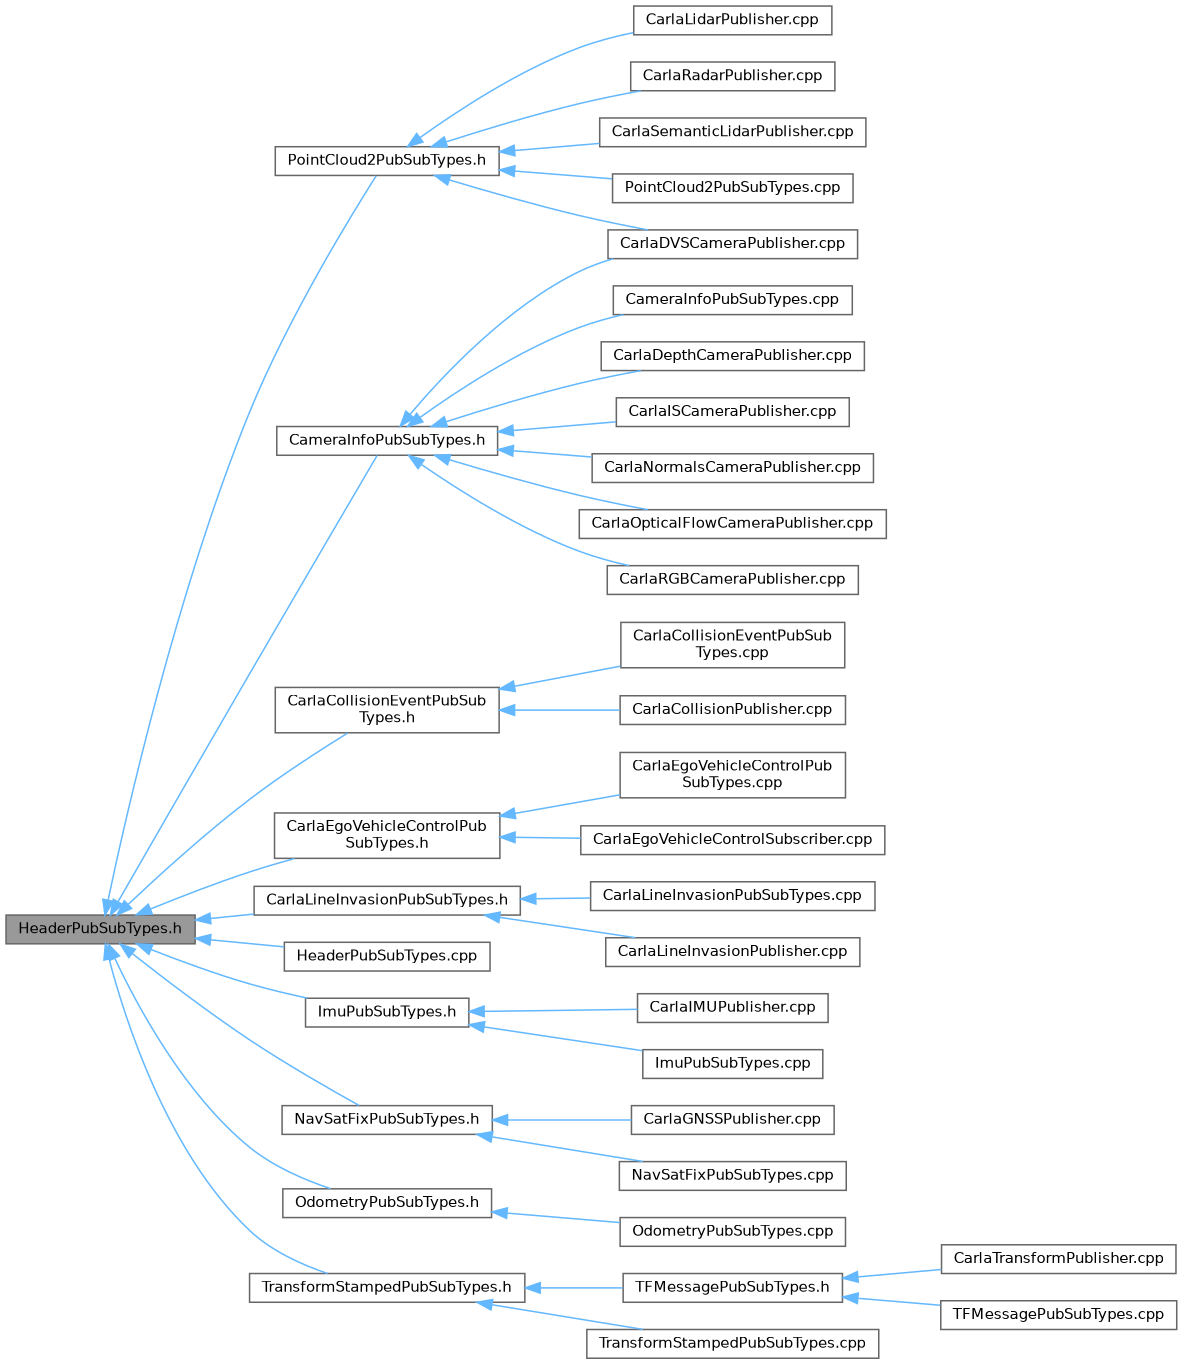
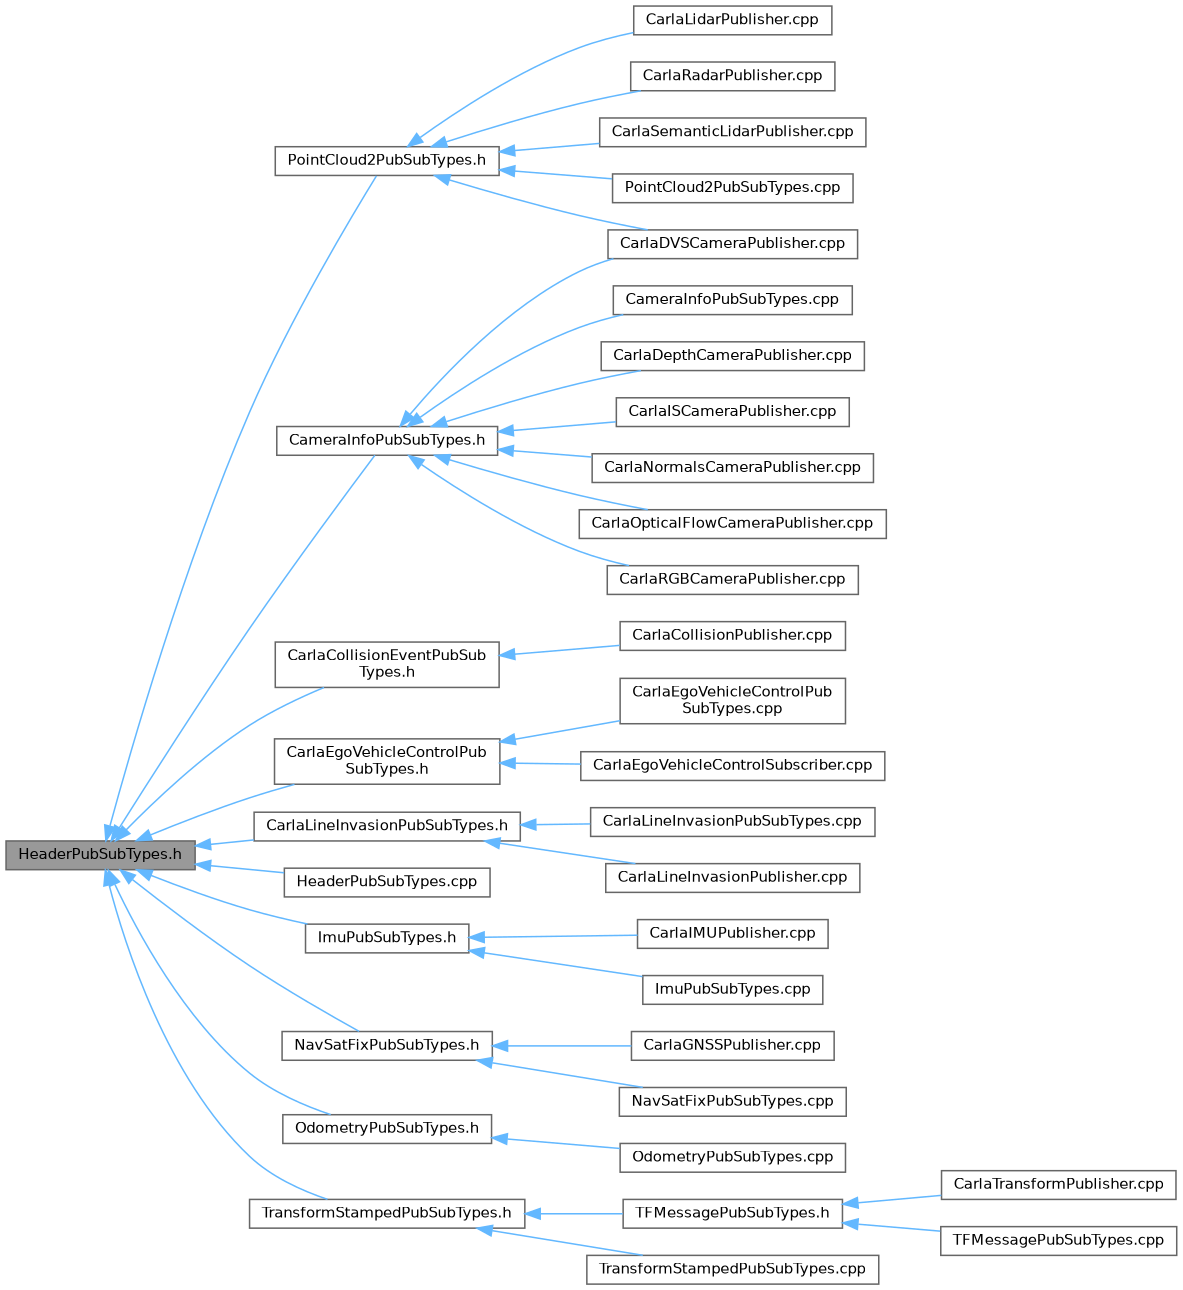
node "CarlaCollisionEventPubSub Types.cpp": removed
